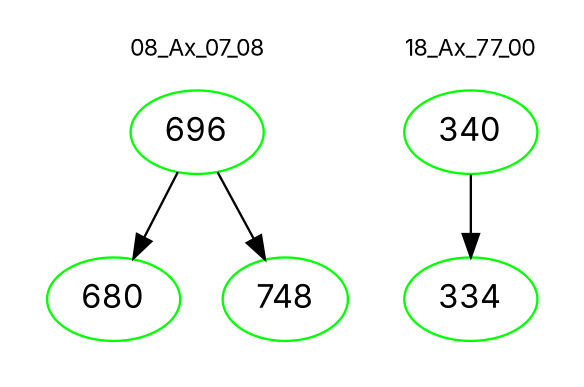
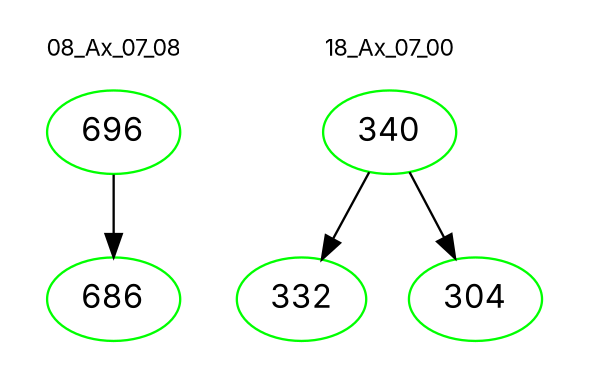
cluster "18_Ax_77_00": label "18_Ax_77_00" -> "18_Ax_07_00"
node "680": label "680" -> "686"
node "748": removed
node "332": added
node "334": label "334" -> "304"
